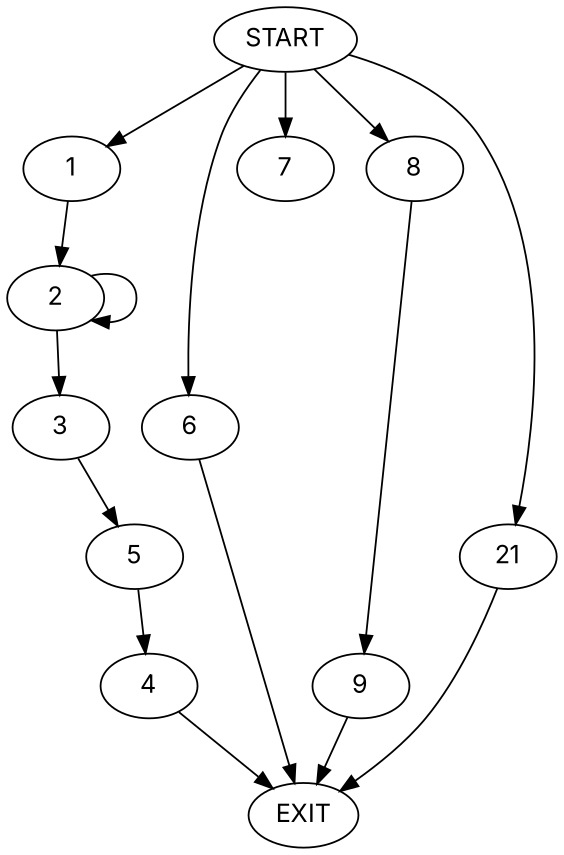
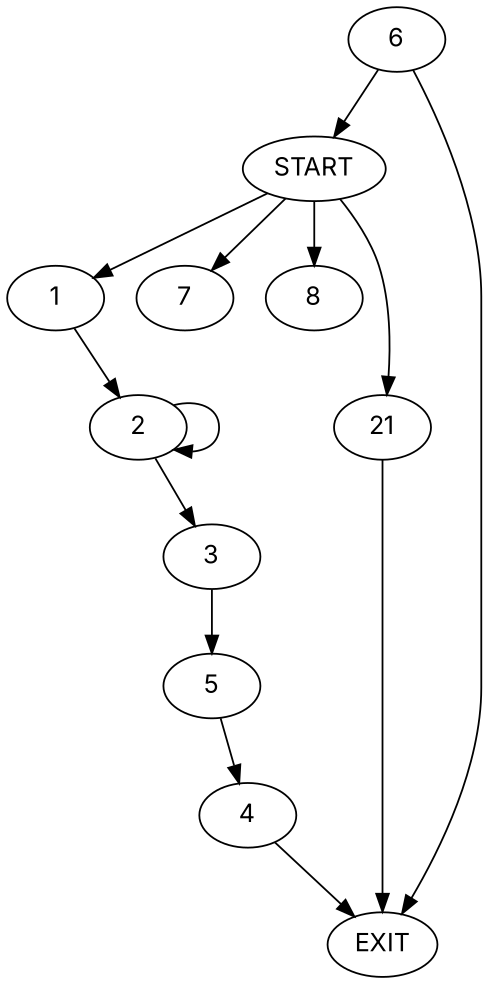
edge "START" -> "6": reversed
node "9": removed
